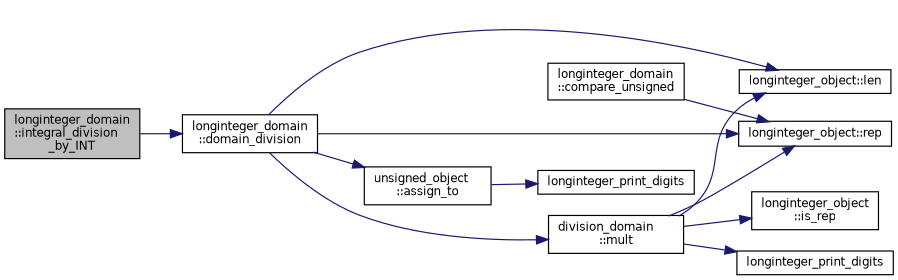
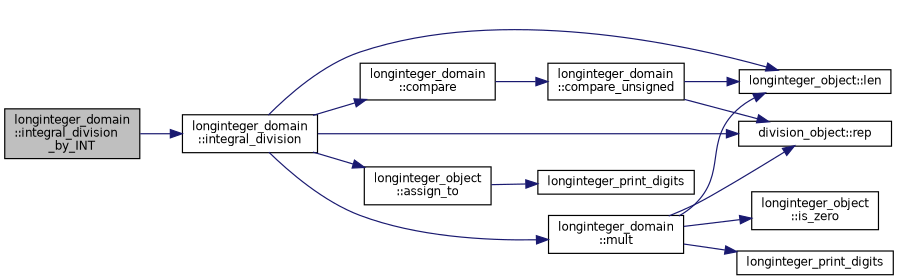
node "longinteger_domain ::compare": added
edge "longinteger_domain ::compare_unsigned" -> "longinteger_object::len": added
node "longinteger_domain ::domain_division": label "longinteger_domain ::domain_division" -> "longinteger_domain ::integral_division"
node "longinteger_object::rep": label "longinteger_object::rep" -> "division_object::rep"
node "unsigned_object ::assign_to": label "unsigned_object ::assign_to" -> "longinteger_object ::assign_to"
node "longinteger_object ::is_rep": label "longinteger_object ::is_rep" -> "longinteger_object ::is_zero"
node "division_domain ::mult": label "division_domain ::mult" -> "longinteger_domain ::mult"
